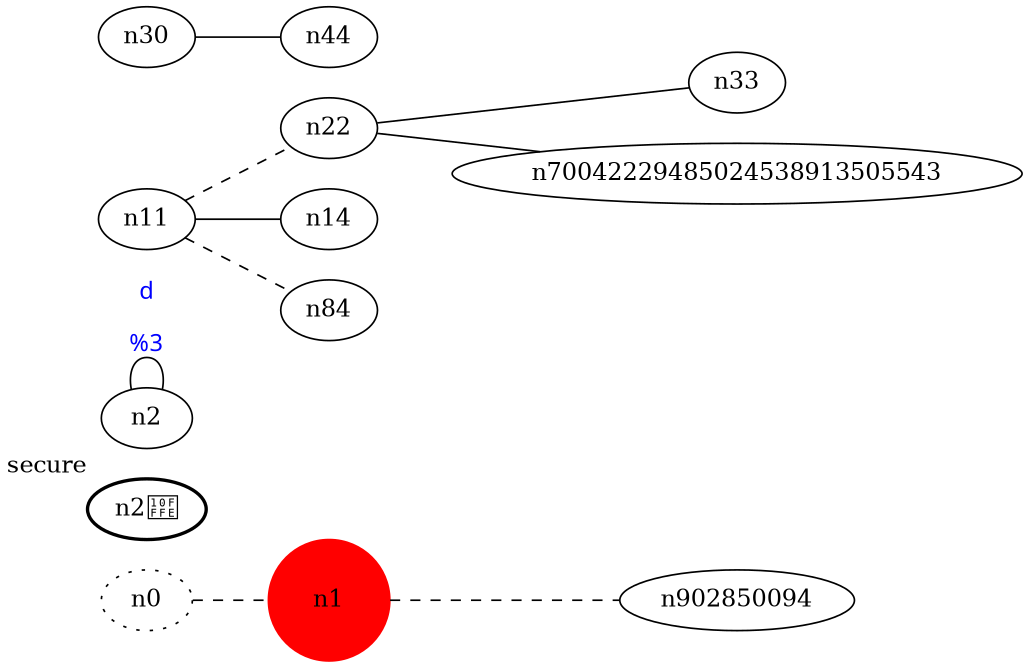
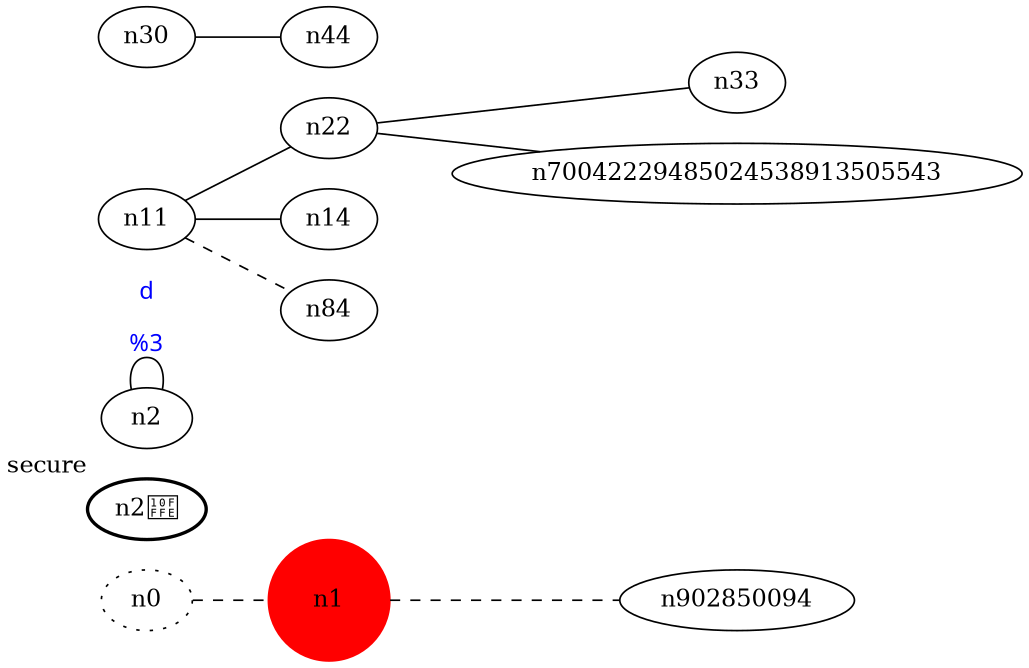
edge "n22" -- "n11": style dashed -> solid
